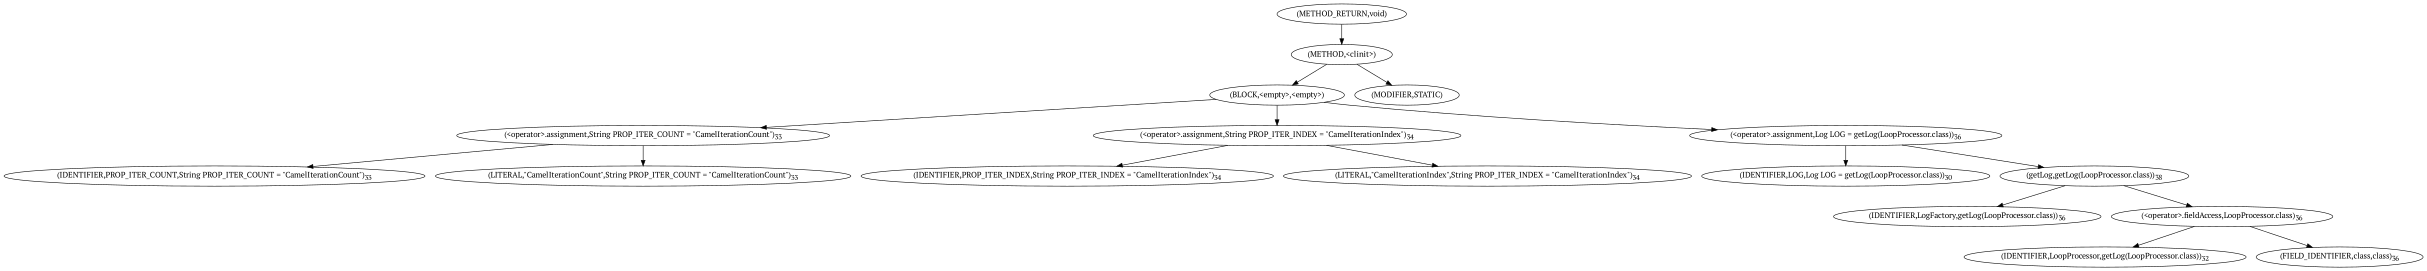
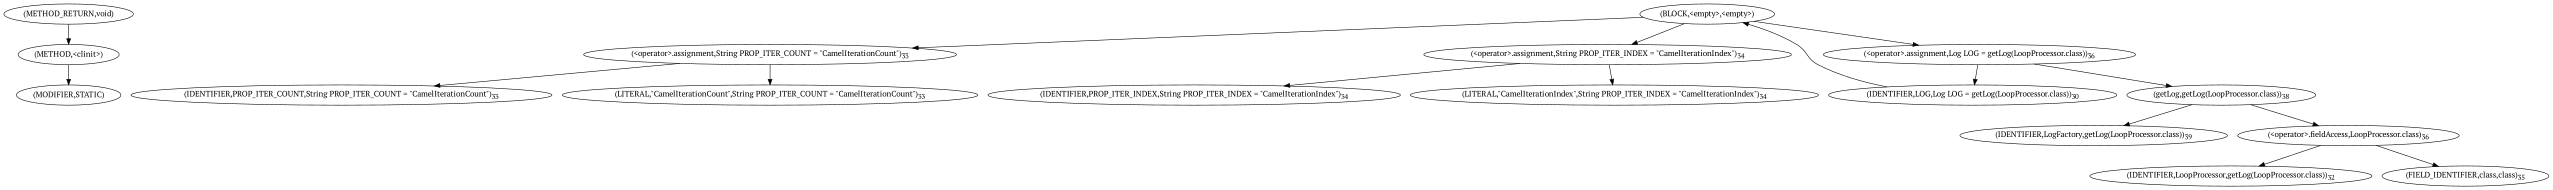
edge "(METHOD,<clinit>)" -> "(BLOCK,<empty>,<empty>)": now "(IDENTIFIER,LOG,Log LOG = getLog(LoopProcessor.class))" -> "(BLOCK,<empty>,<empty>)"
node "(IDENTIFIER,LogFactory,getLog(LoopProcessor.class))": text "36" -> "39"
node "(FIELD_IDENTIFIER,class,class)": text "36" -> "35"
